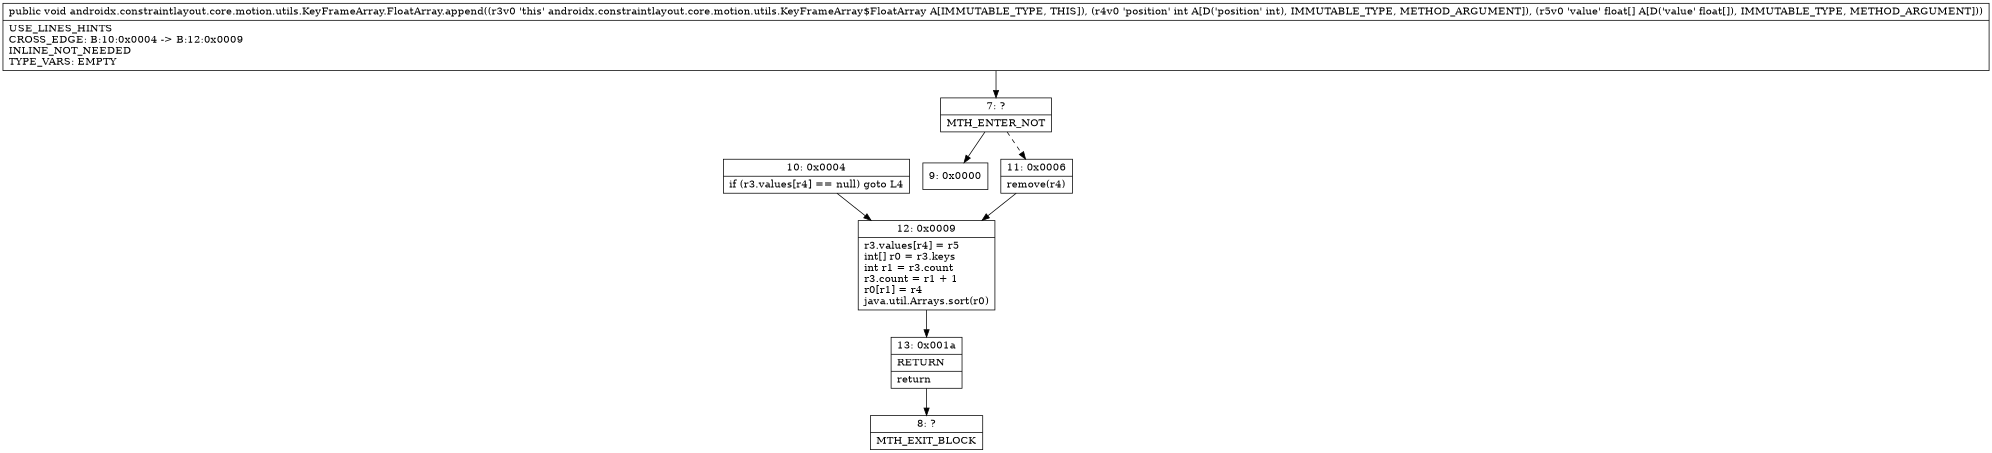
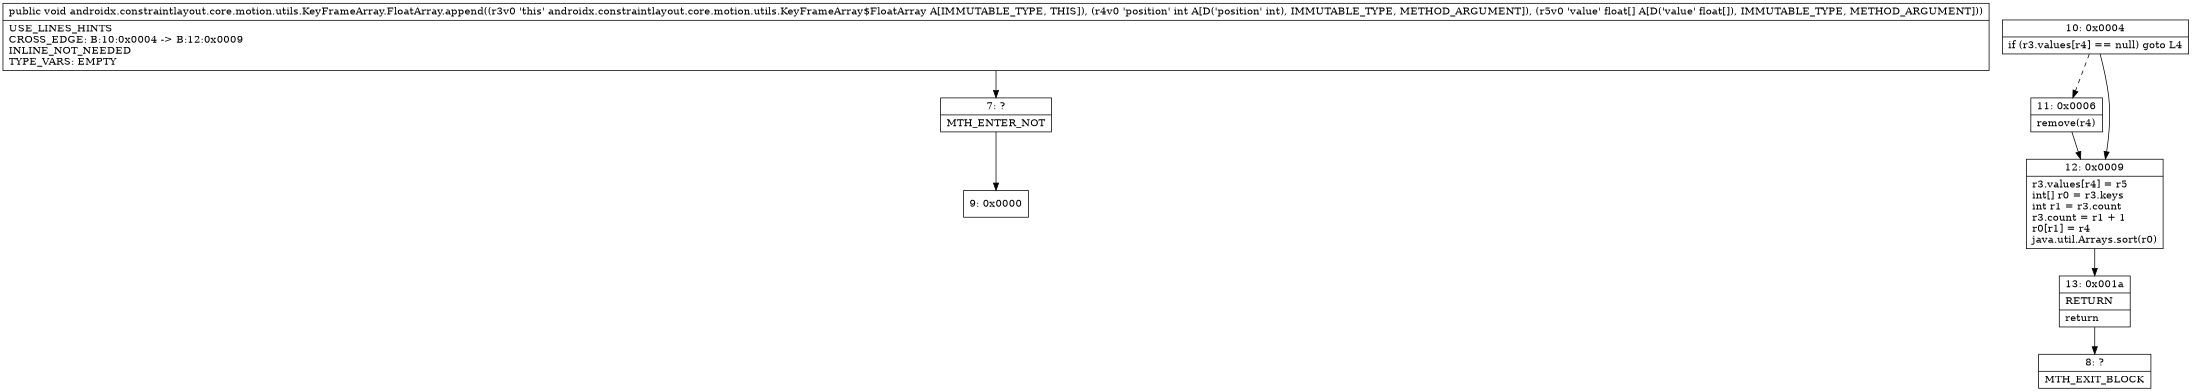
edge "7: ?" -> "11: 0x0006": now "10: 0x0004" -> "11: 0x0006"
